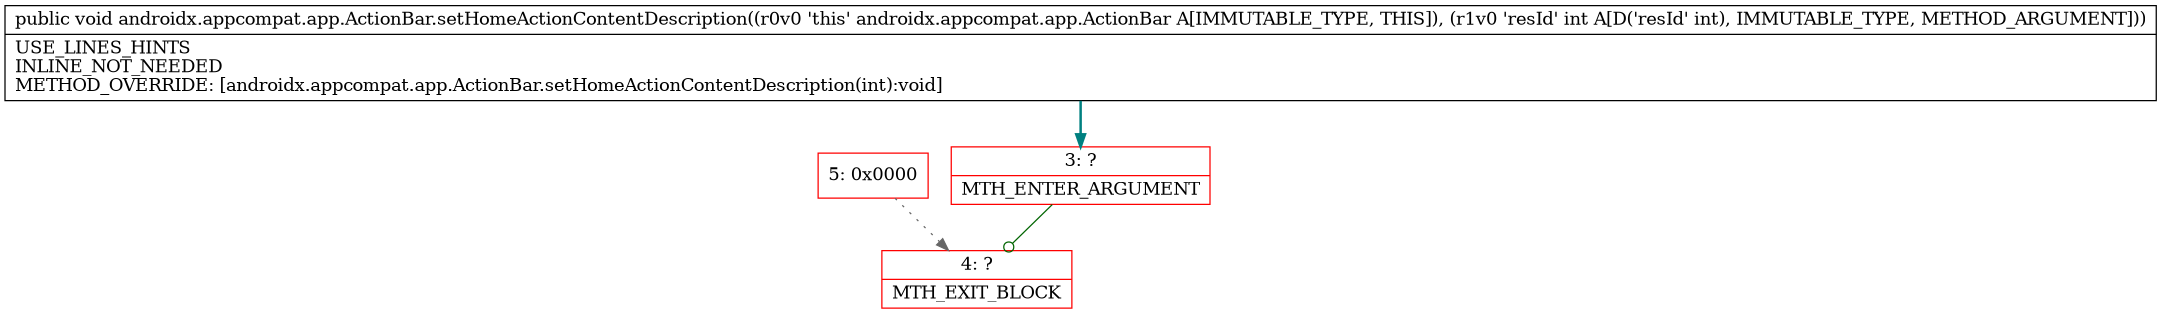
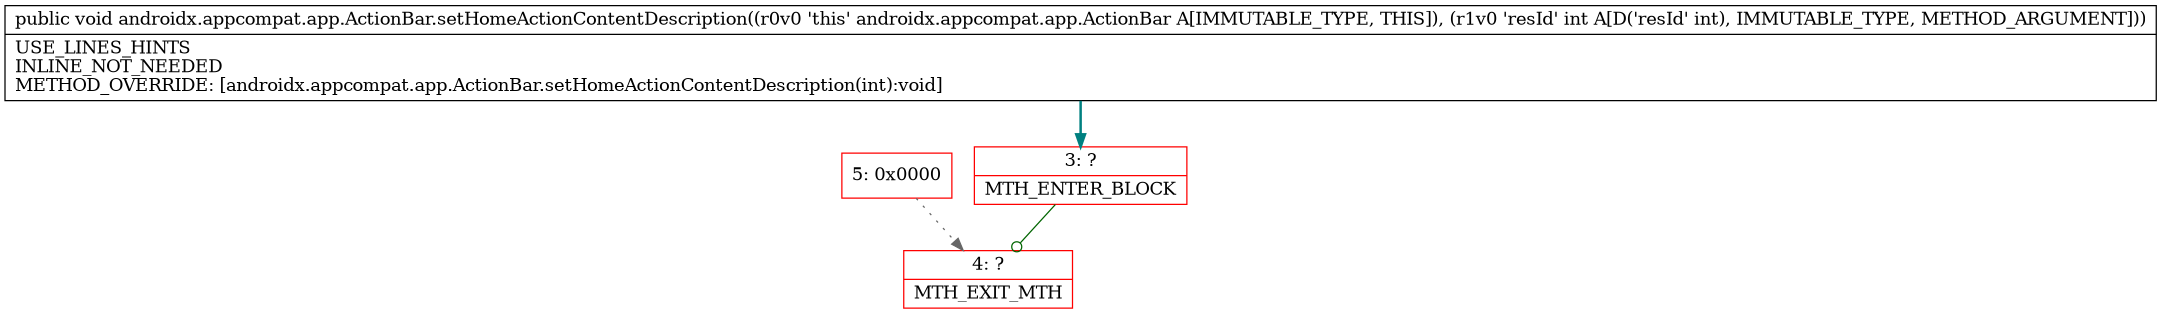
node "3: ?": text "MTH_ENTER_ARGUMENT" -> "MTH_ENTER_BLOCK"
node "4: ?": text "MTH_EXIT_BLOCK" -> "MTH_EXIT_MTH"
